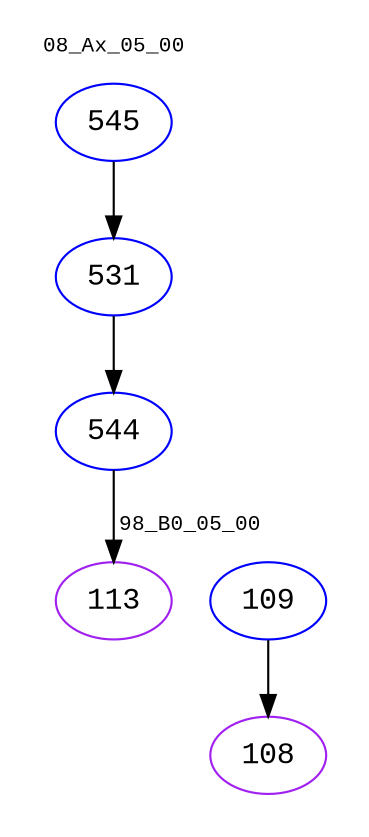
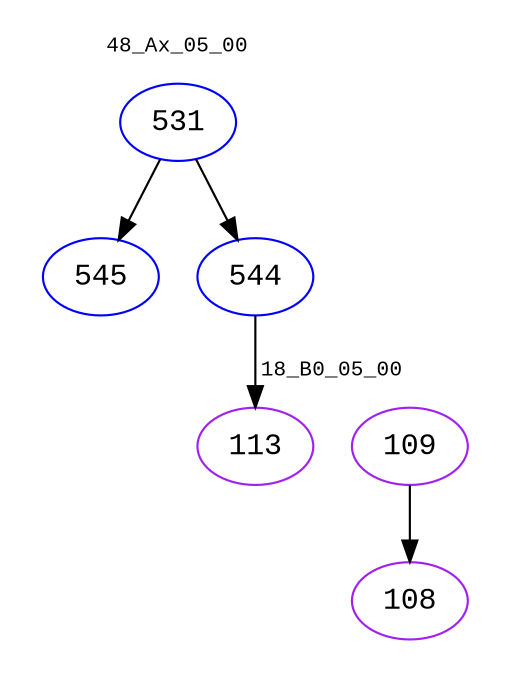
cluster "08_Ax_05_00": label "08_Ax_05_00" -> "48_Ax_05_00"
edge "545" -> "531": reversed
cluster "98_B0_05_00": label "98_B0_05_00" -> "18_B0_05_00"
node "109": color blue -> purple
